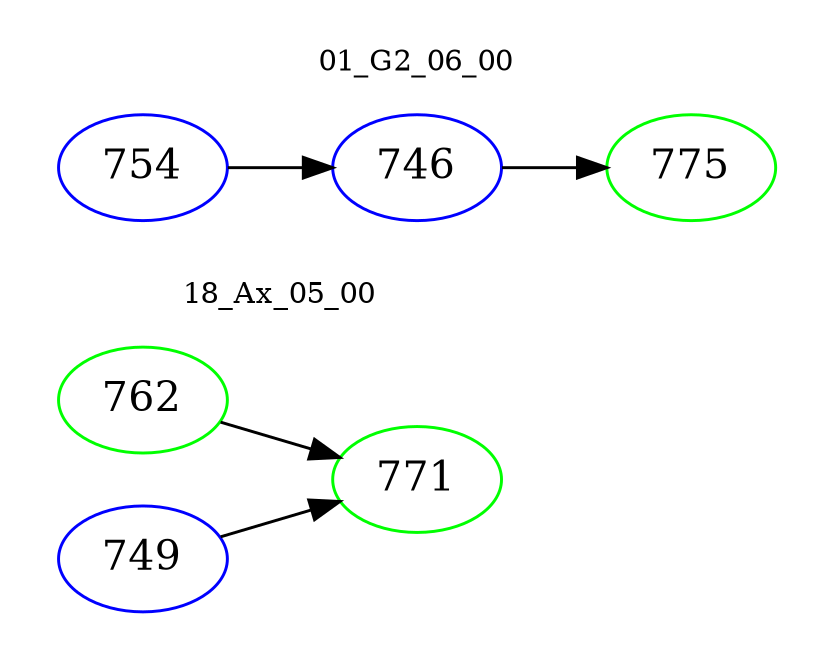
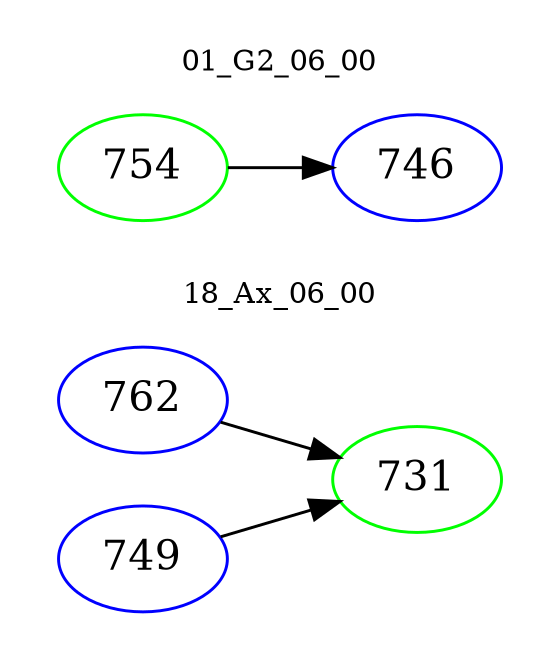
node "754": color blue -> green
node "775": removed
cluster "18_Ax_05_00": label "18_Ax_05_00" -> "18_Ax_06_00"
node "762": color green -> blue
node "771": label "771" -> "731"
